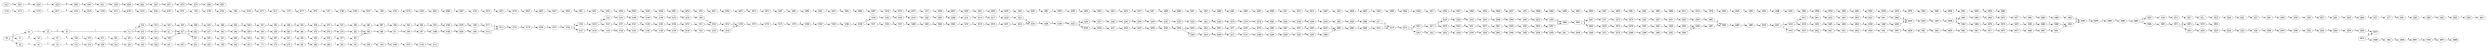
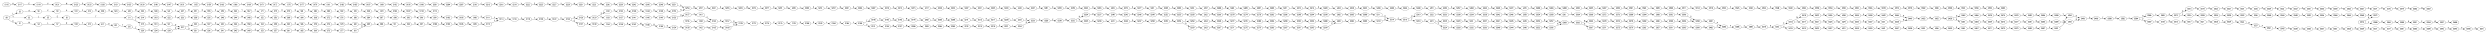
edge "S523" -> "S527": added, label "T"
edge "S152" -> "S156": now "S152" -> "S254"
